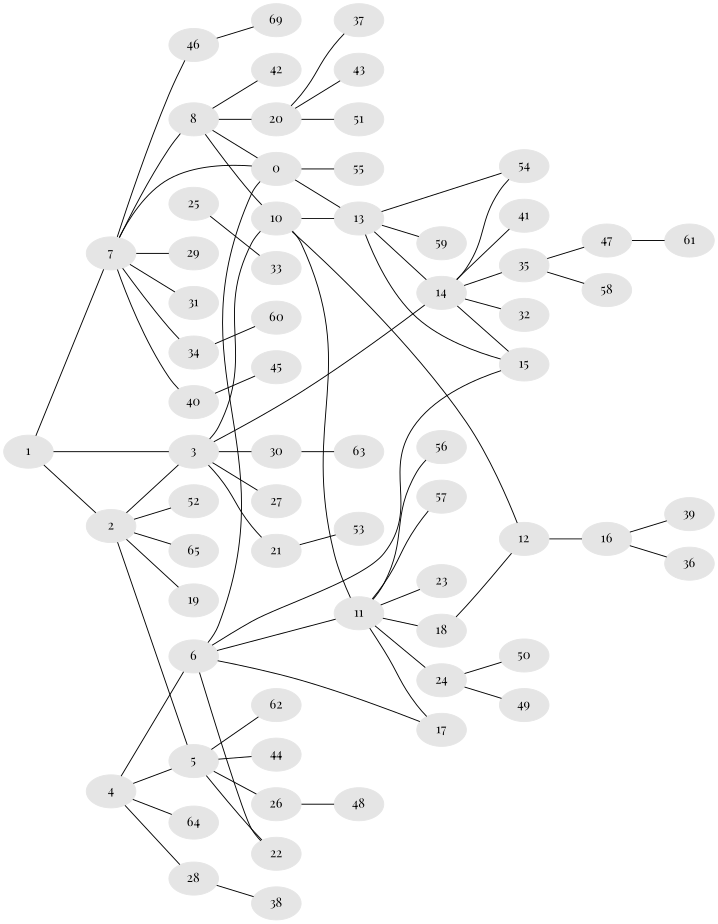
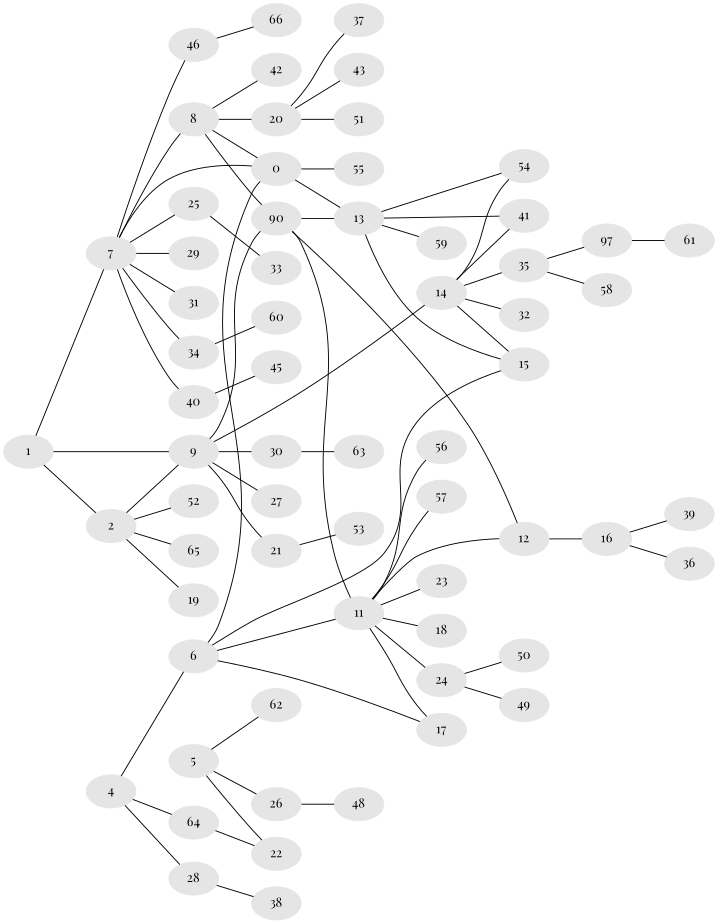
node "69": label "69" -> "66"
node "10": label "10" -> "90"
edge "25" -- "7": added
node "47": label "47" -> "97"
edge "13" -- "14": now "13" -- "41"
node "3": label "3" -> "9"
edge "12" -- "18": now "12" -- "11"
edge "2" -- "5": removed
edge "6" -- "22": now "64" -- "22"
node "44": removed
edge "5" -- "4": removed
